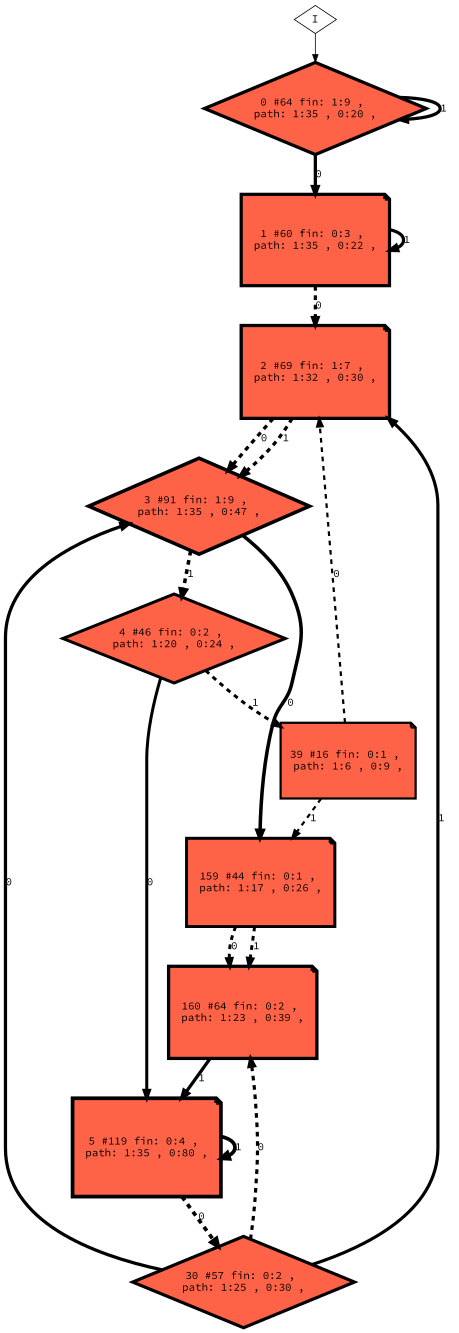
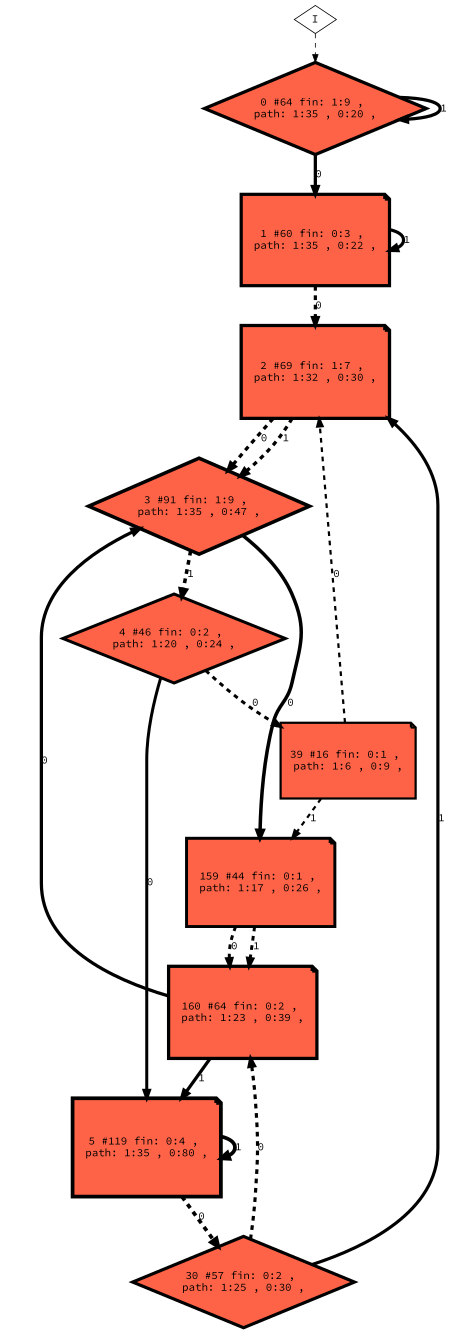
edge "I" -> "0 #64 fin: 1:9 , path: 1:35 , 0:20 ,": style solid -> dashed
edge "4 #46 fin: 0:2 , path: 1:20 , 0:24 ," -> "39 #16 fin: 0:1 , path: 1:6 , 0:9 ,": label "1 " -> "0 "
edge "30 #57 fin: 0:2 , path: 1:25 , 0:30 ," -> "3 #91 fin: 1:9 , path: 1:35 , 0:47 ,": now "160 #64 fin: 0:2 , path: 1:23 , 0:39 ," -> "3 #91 fin: 1:9 , path: 1:35 , 0:47 ,"
